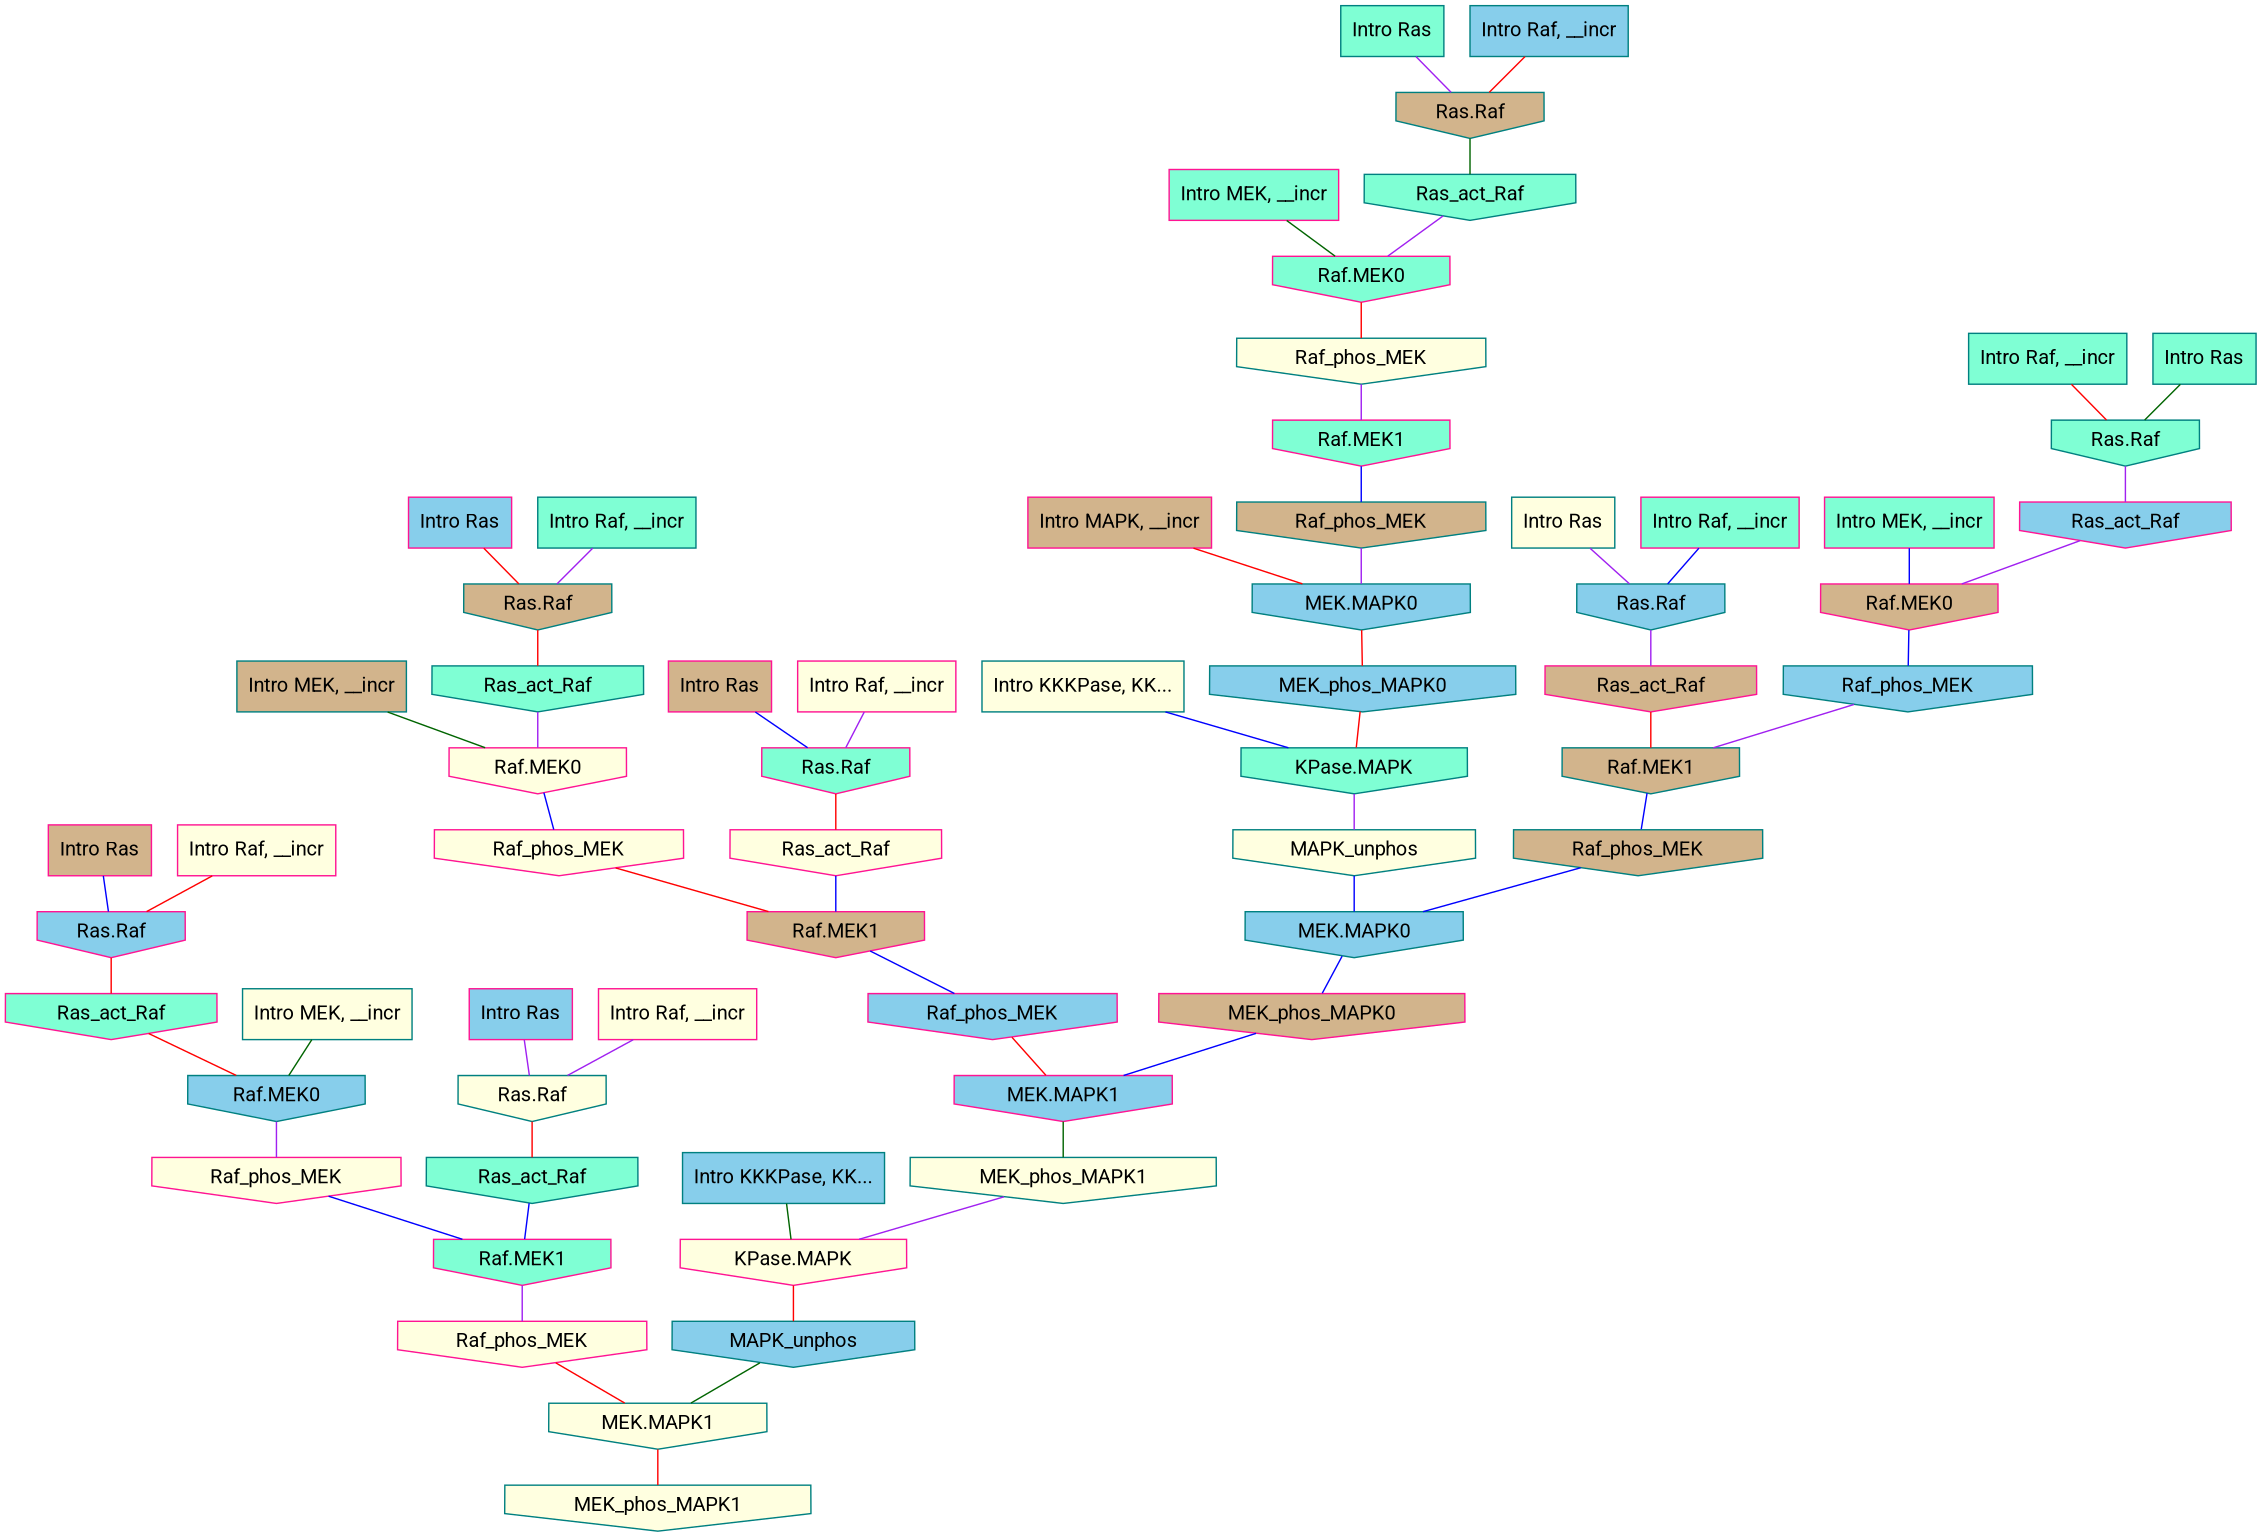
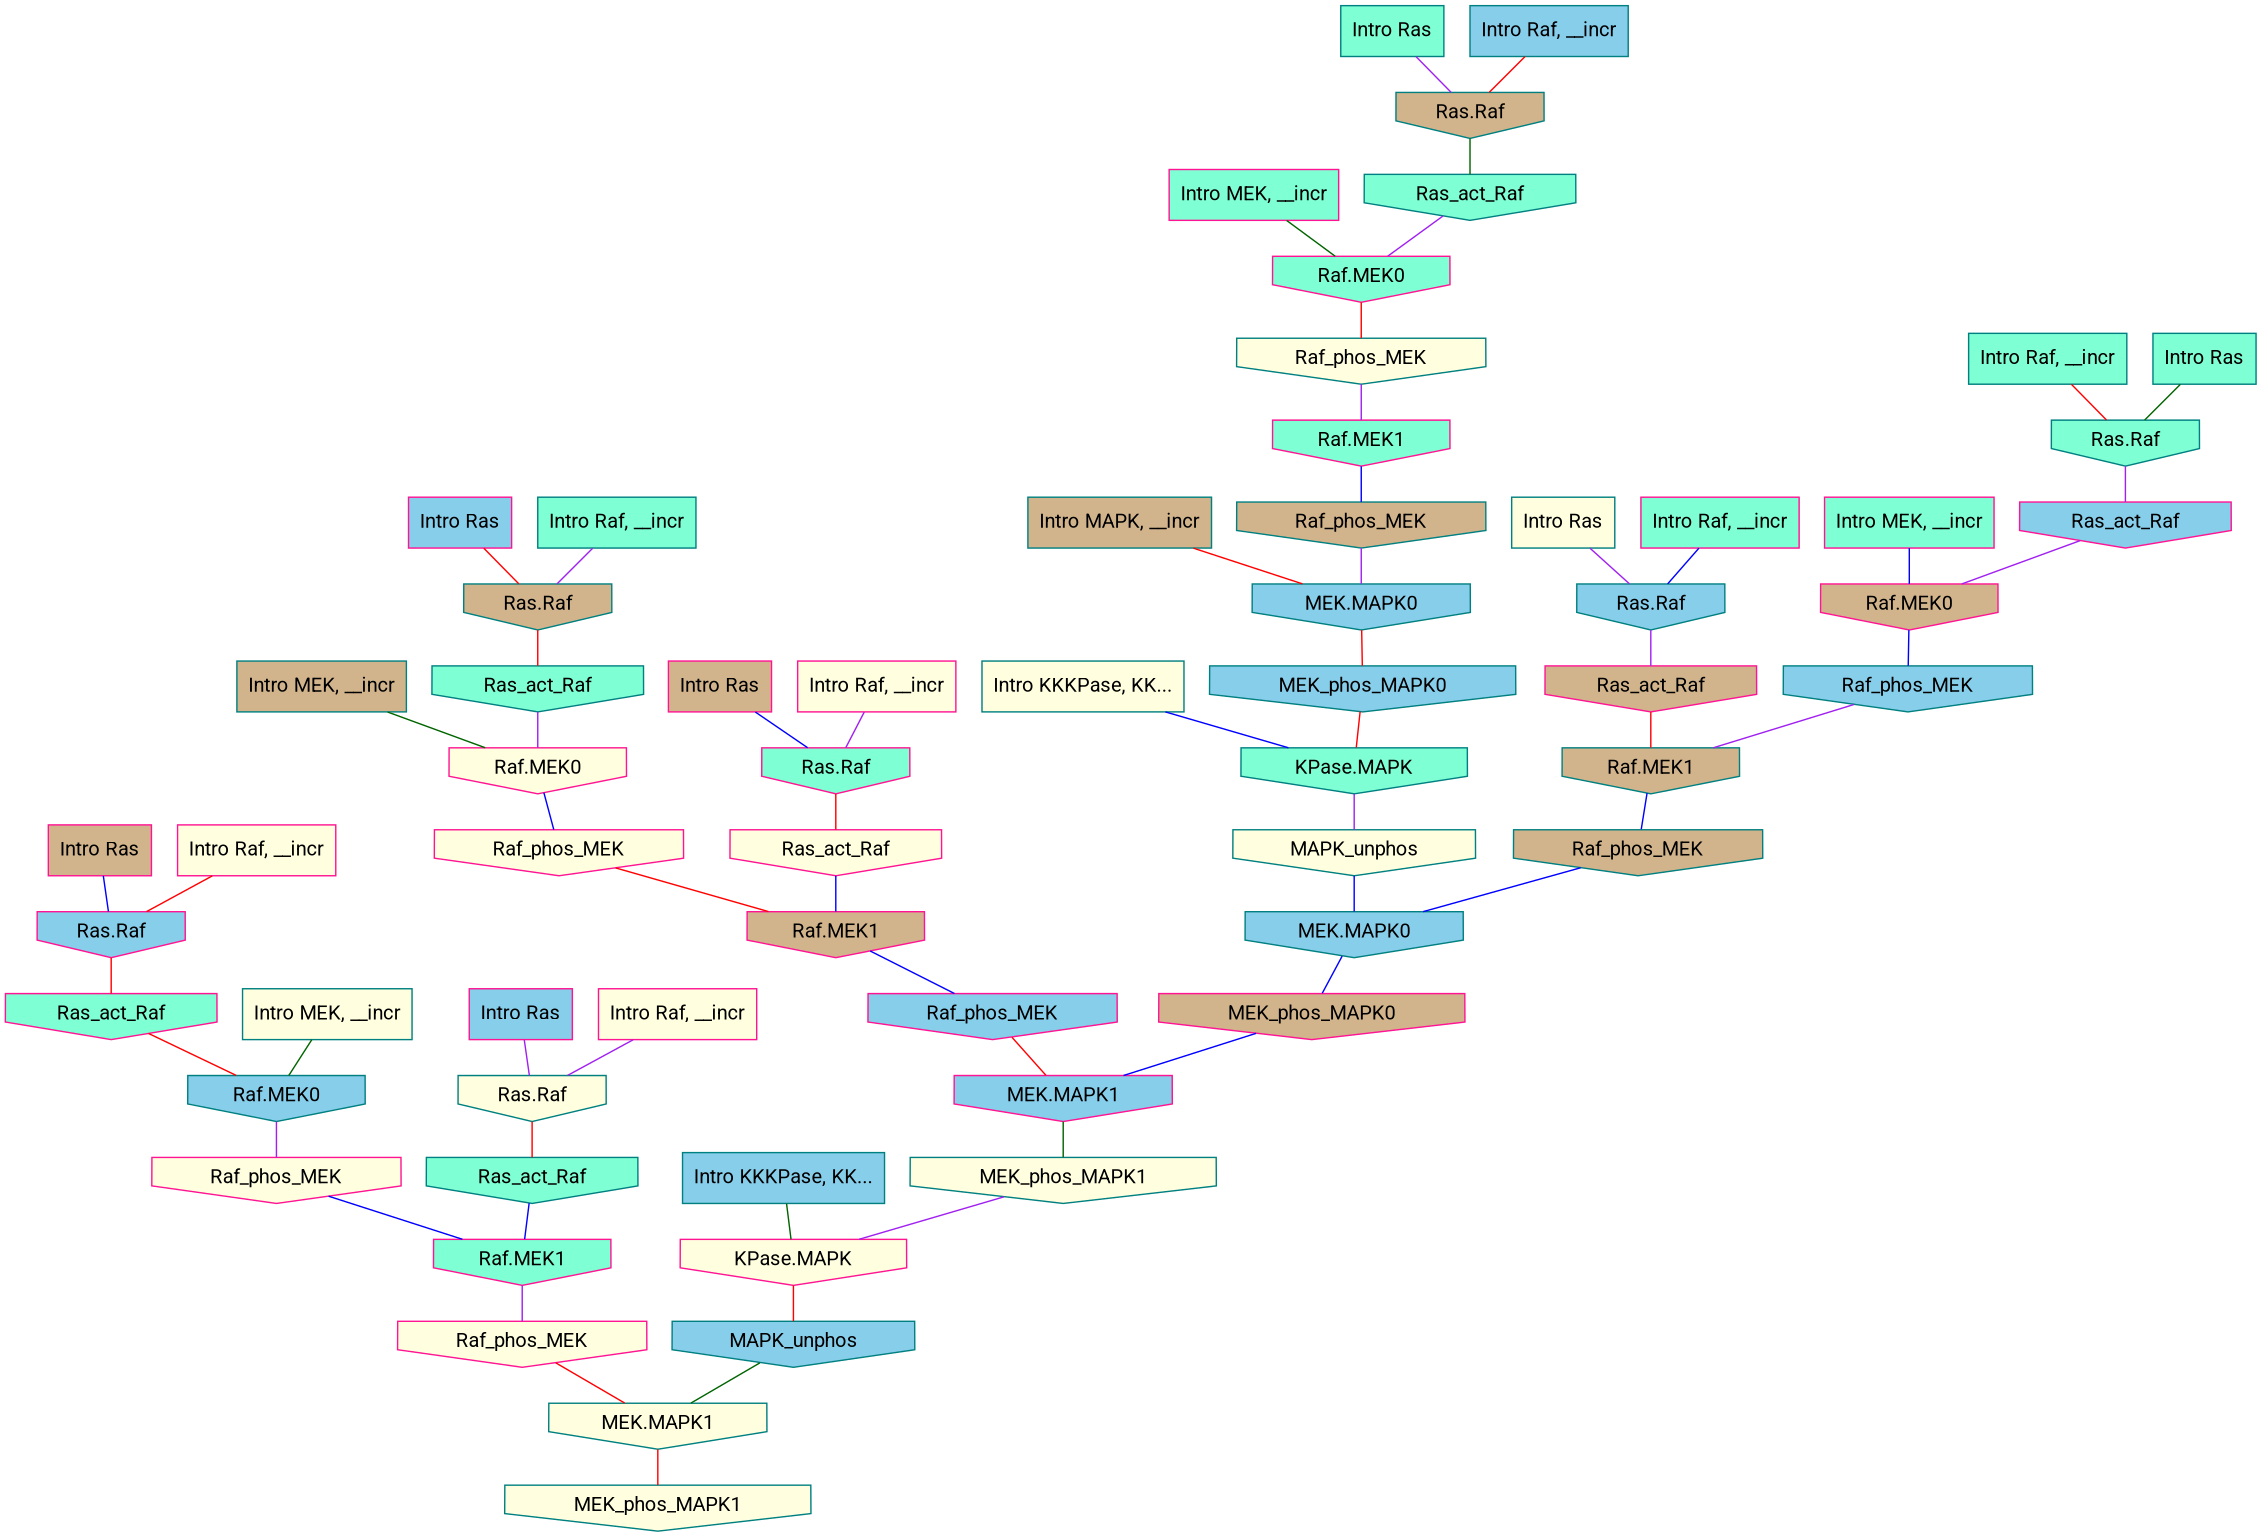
node "Intro MAPK, __incr": color deeppink -> teal
